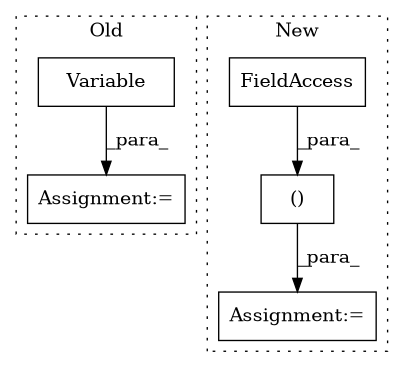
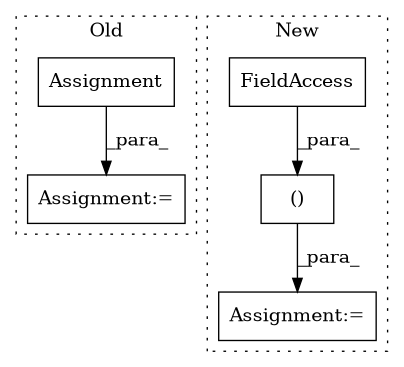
node "Variable": label "Variable" -> "Assignment"
